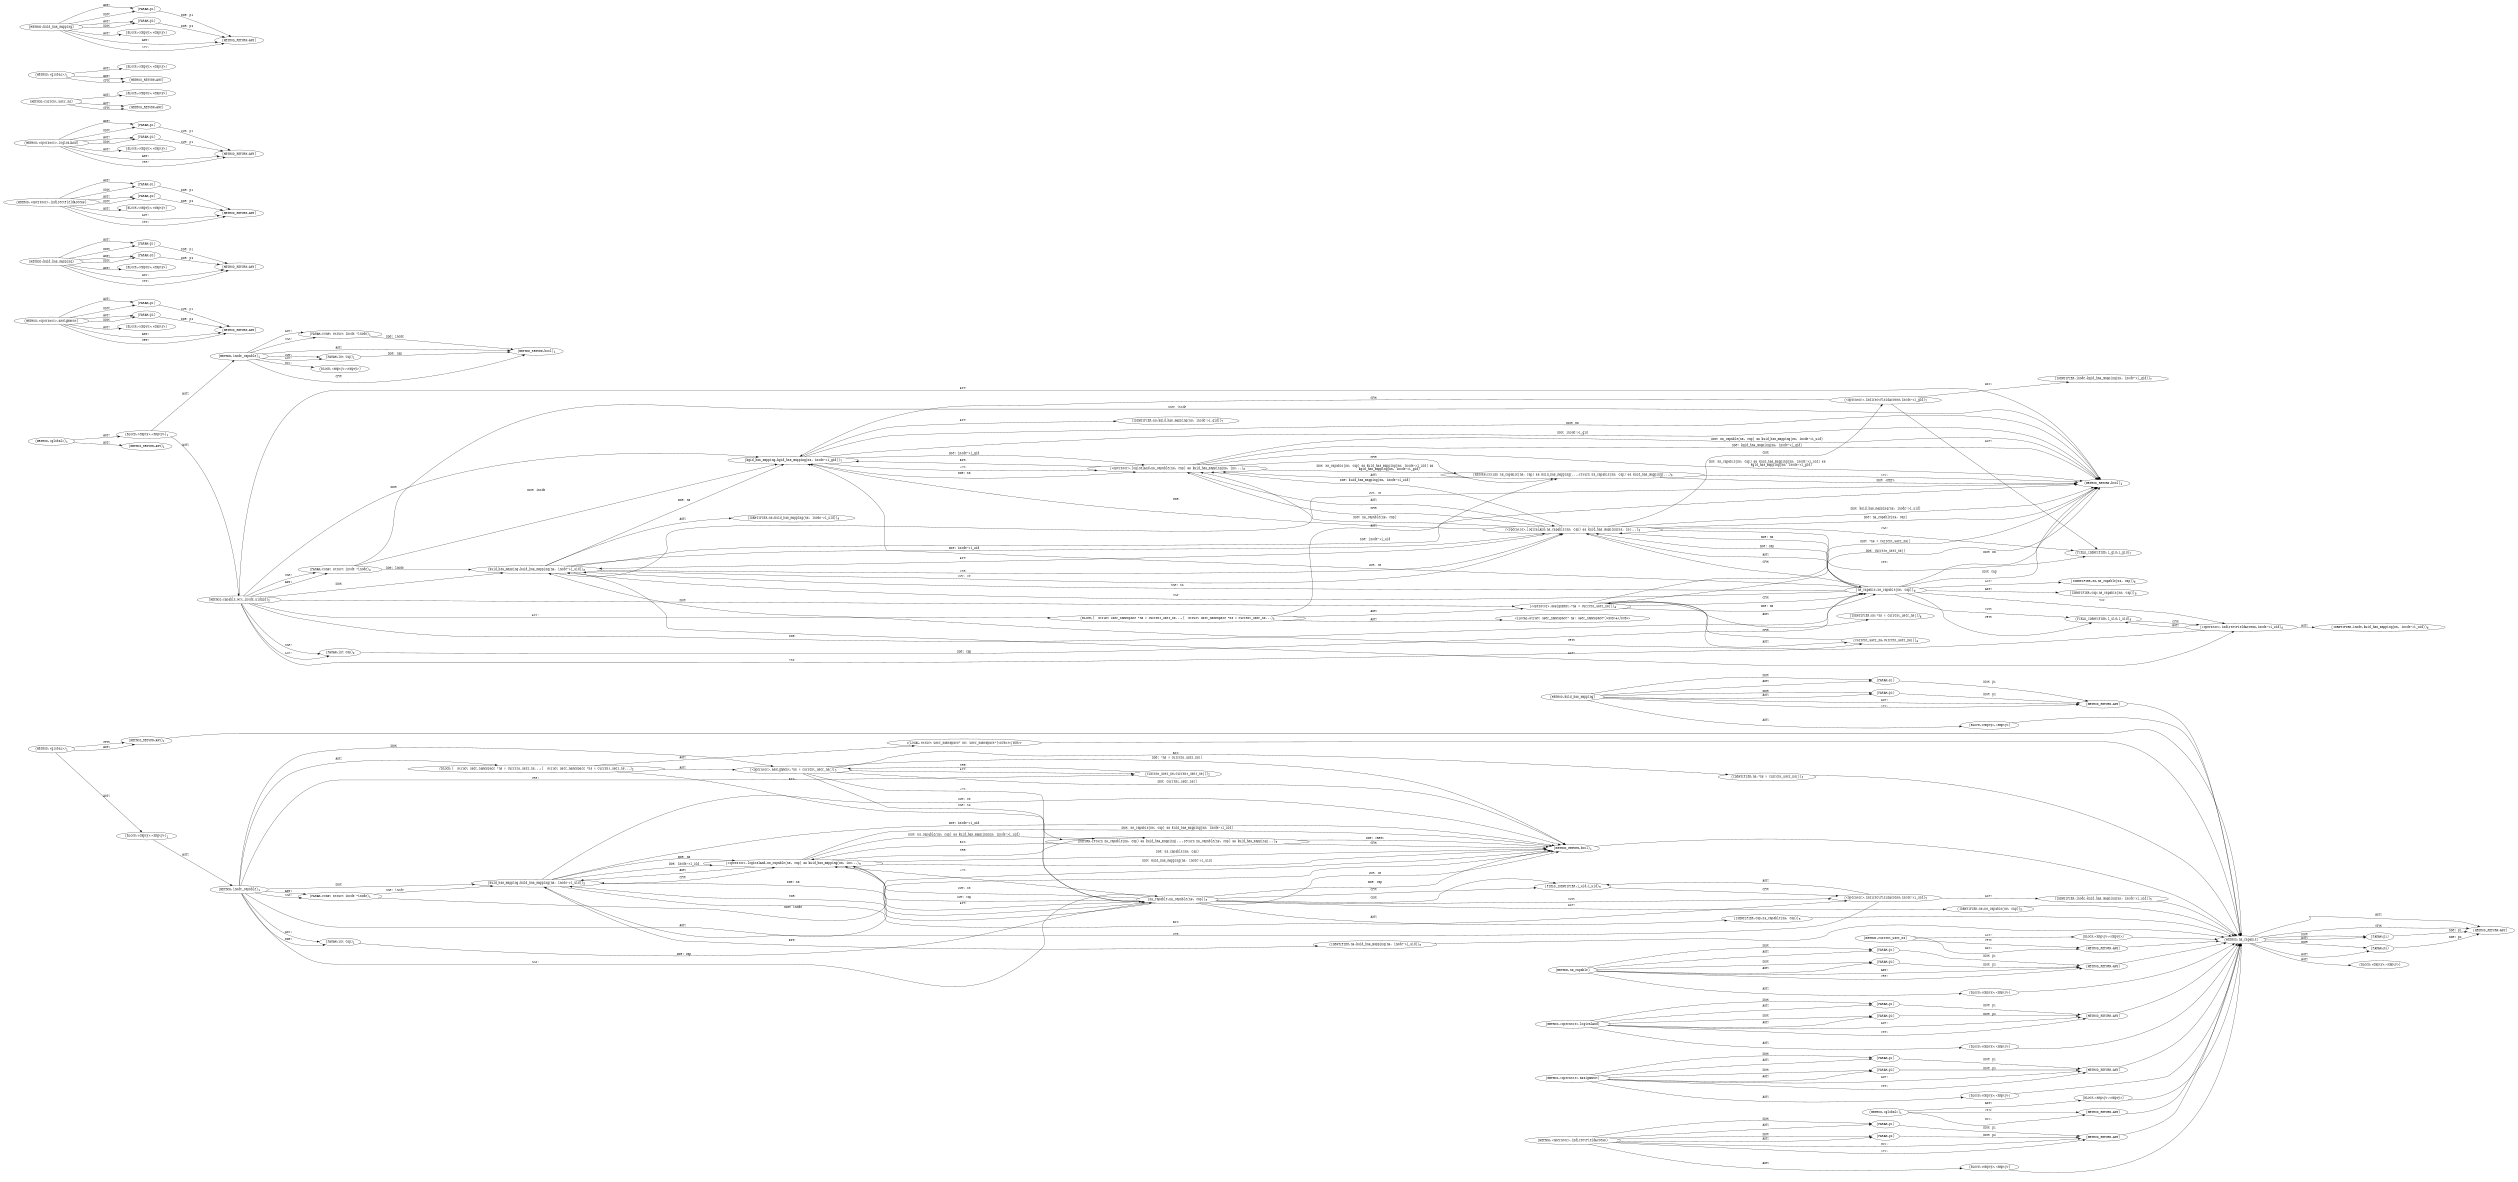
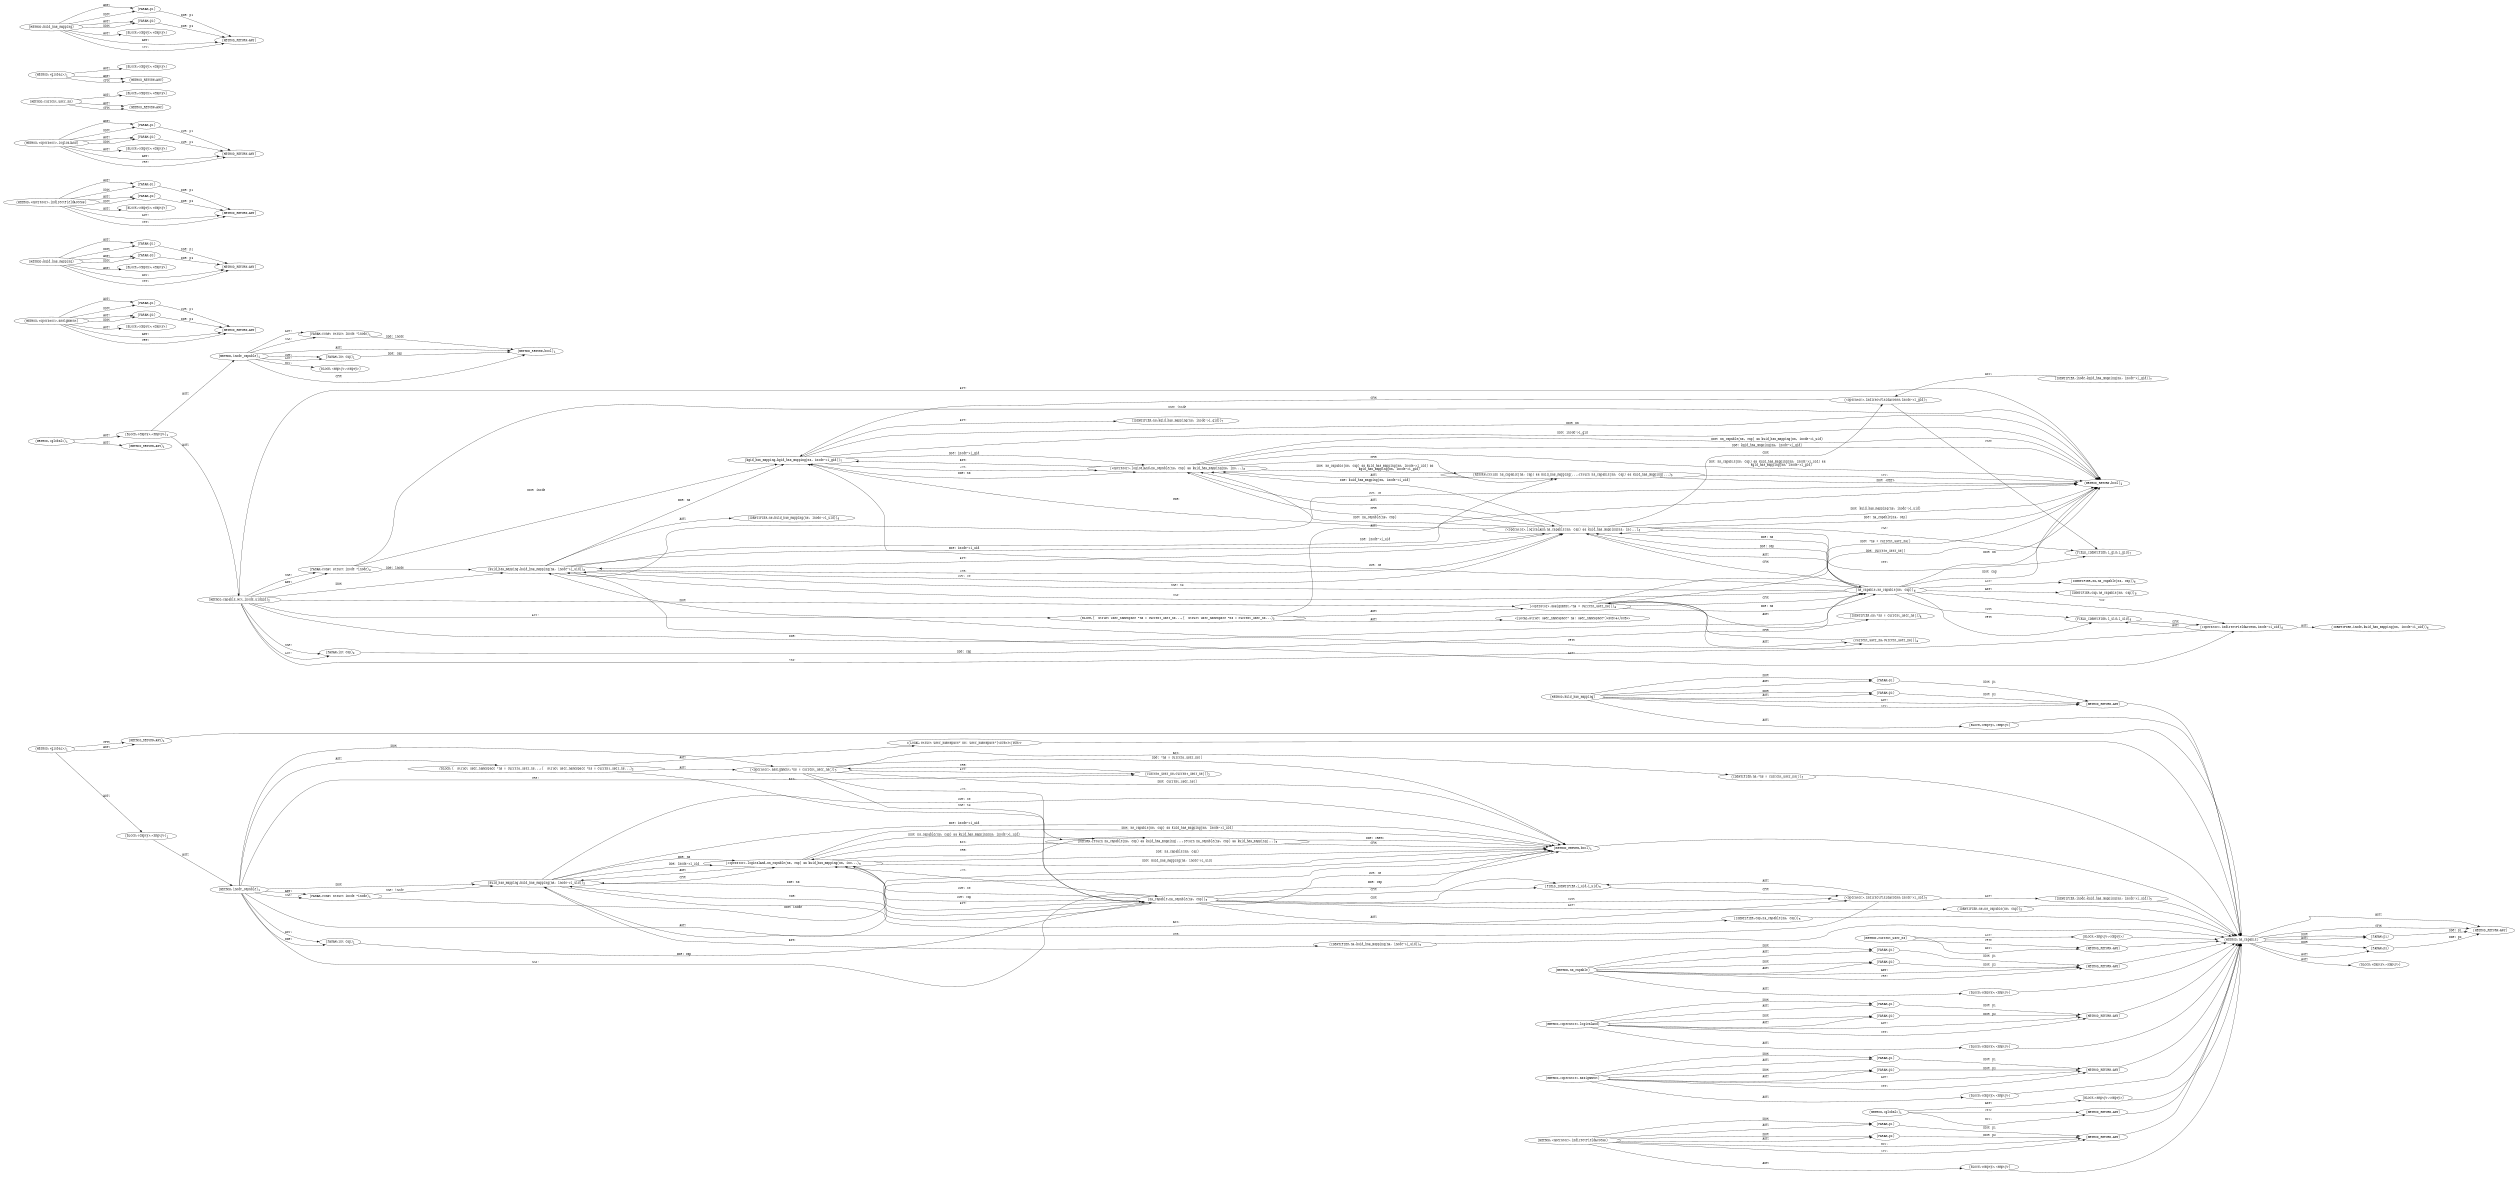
edge "(<operator>.indirectFieldAccess,inode->i_gid)" -> "(IDENTIFIER,inode,kgid_has_mapping(ns, inode->i_gid))": reversed
edge "(<operator>.indirectFieldAccess,inode->i_gid)" -> "(FIELD_IDENTIFIER,i_gid,i_gid)": label "AST: " -> "CDG: "
edge "(METHOD,capable_wrt_inode_uidgid)" -> "(kgid_has_mapping,kgid_has_mapping(ns, inode->i_gid))": removed, label "DDG:"
